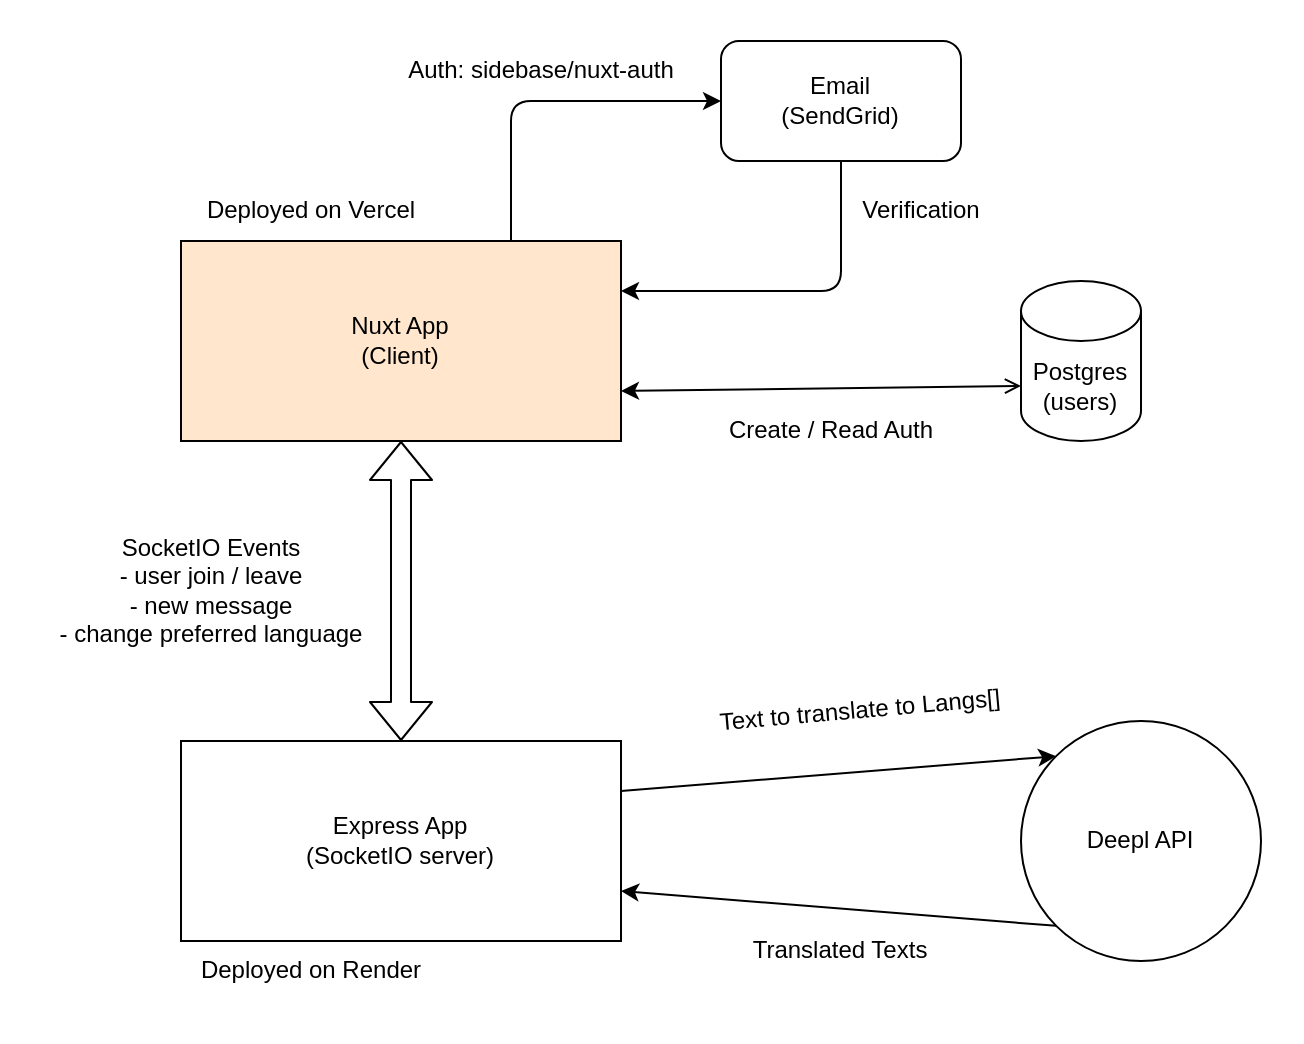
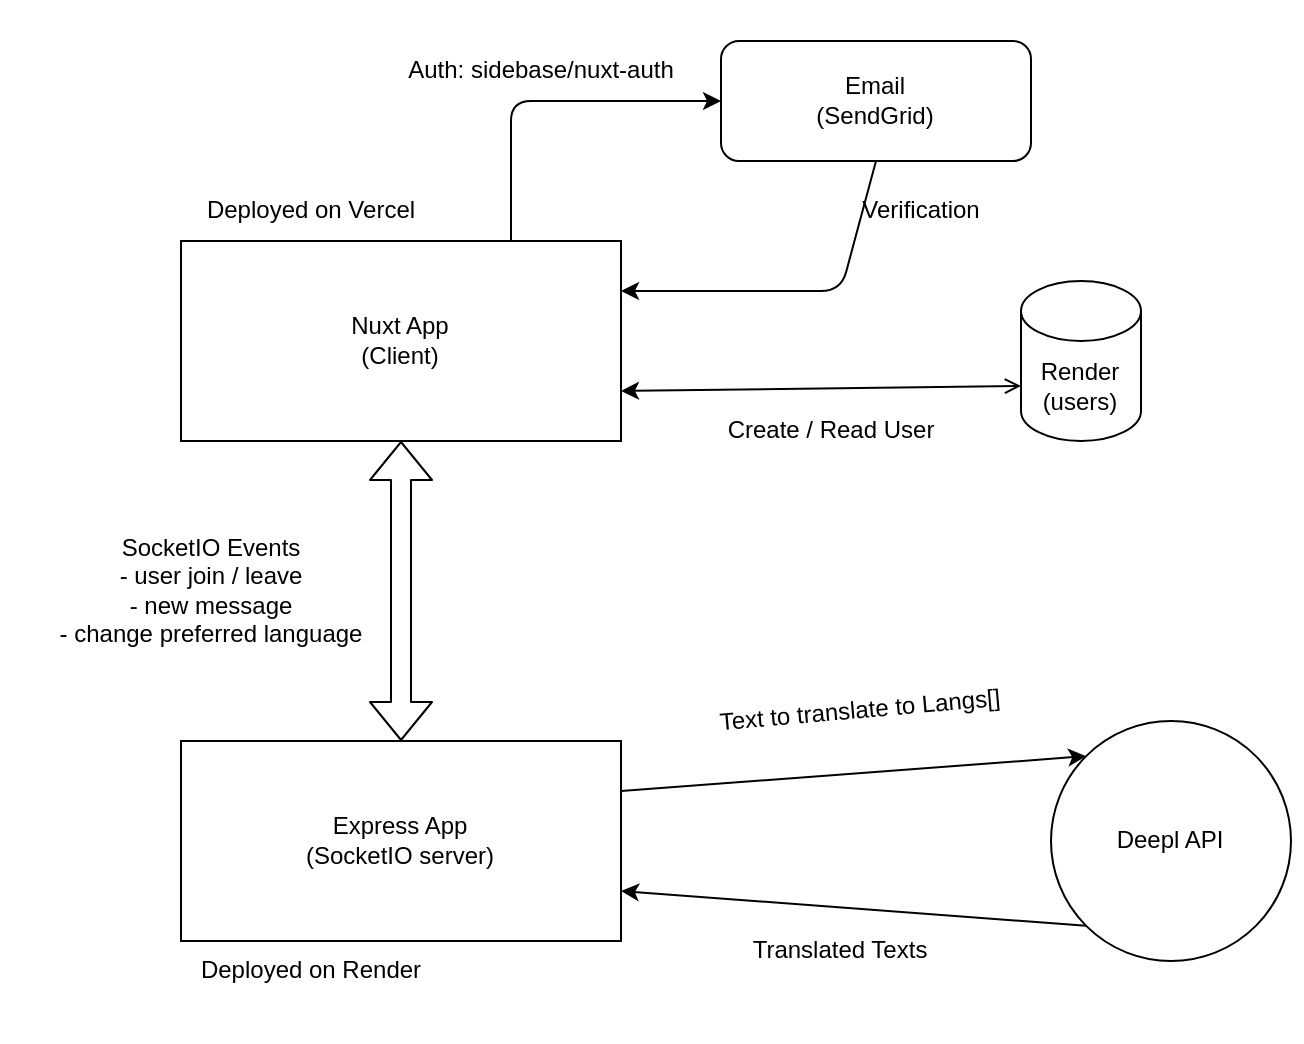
node "Email (SendGrid)": size 240x120 -> 310x120
node "Nuxt App (Client)": fillcolor #ffe6cc -> #ffffff
node "Postgres (users)": label "Postgres (users)" -> "Render (users)"
node "Create / Read Auth": label "Create / Read Auth" -> "Create / Read User"
node "Deepl API": moved (1141, 841) -> (1171, 841)
